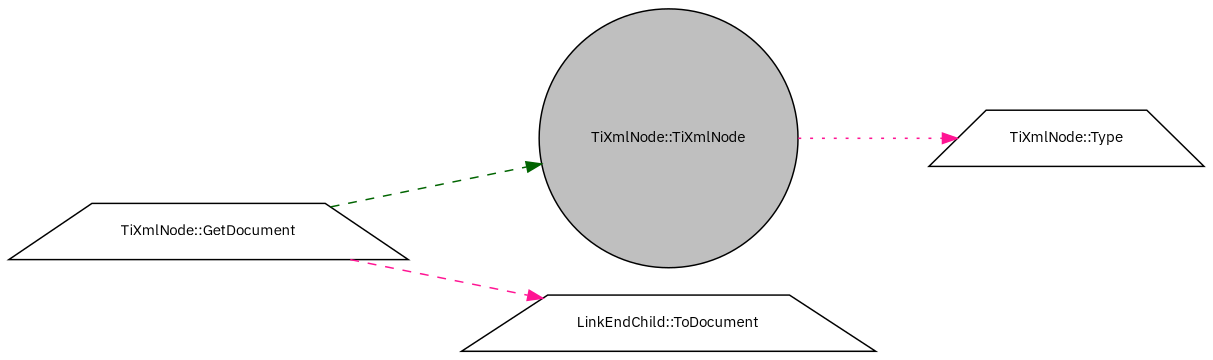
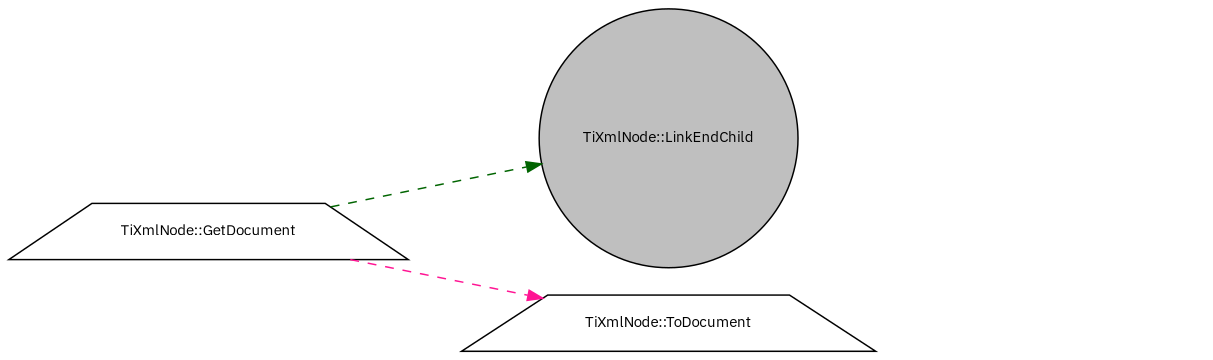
node "TiXmlNode::TiXmlNode": label "TiXmlNode::TiXmlNode" -> "TiXmlNode::LinkEndChild"
node "TiXmlNode::Type": removed
node "LinkEndChild::ToDocument": label "LinkEndChild::ToDocument" -> "TiXmlNode::ToDocument"
